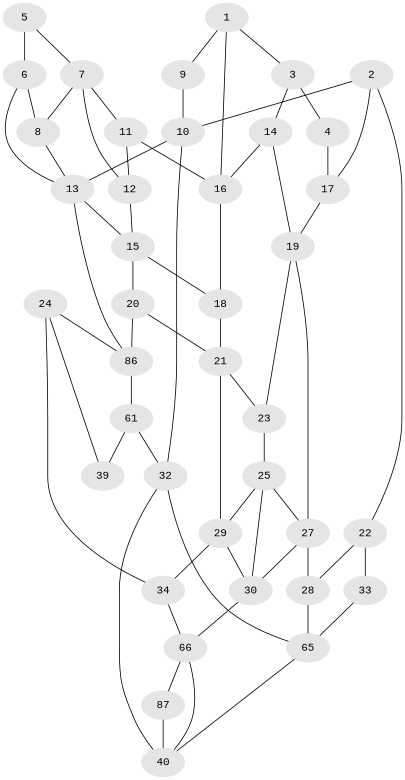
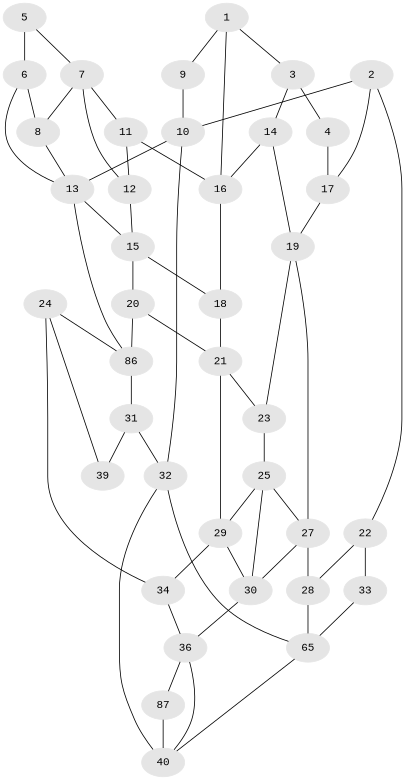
node "61": label "61" -> "31"
node "66": label "66" -> "36"
